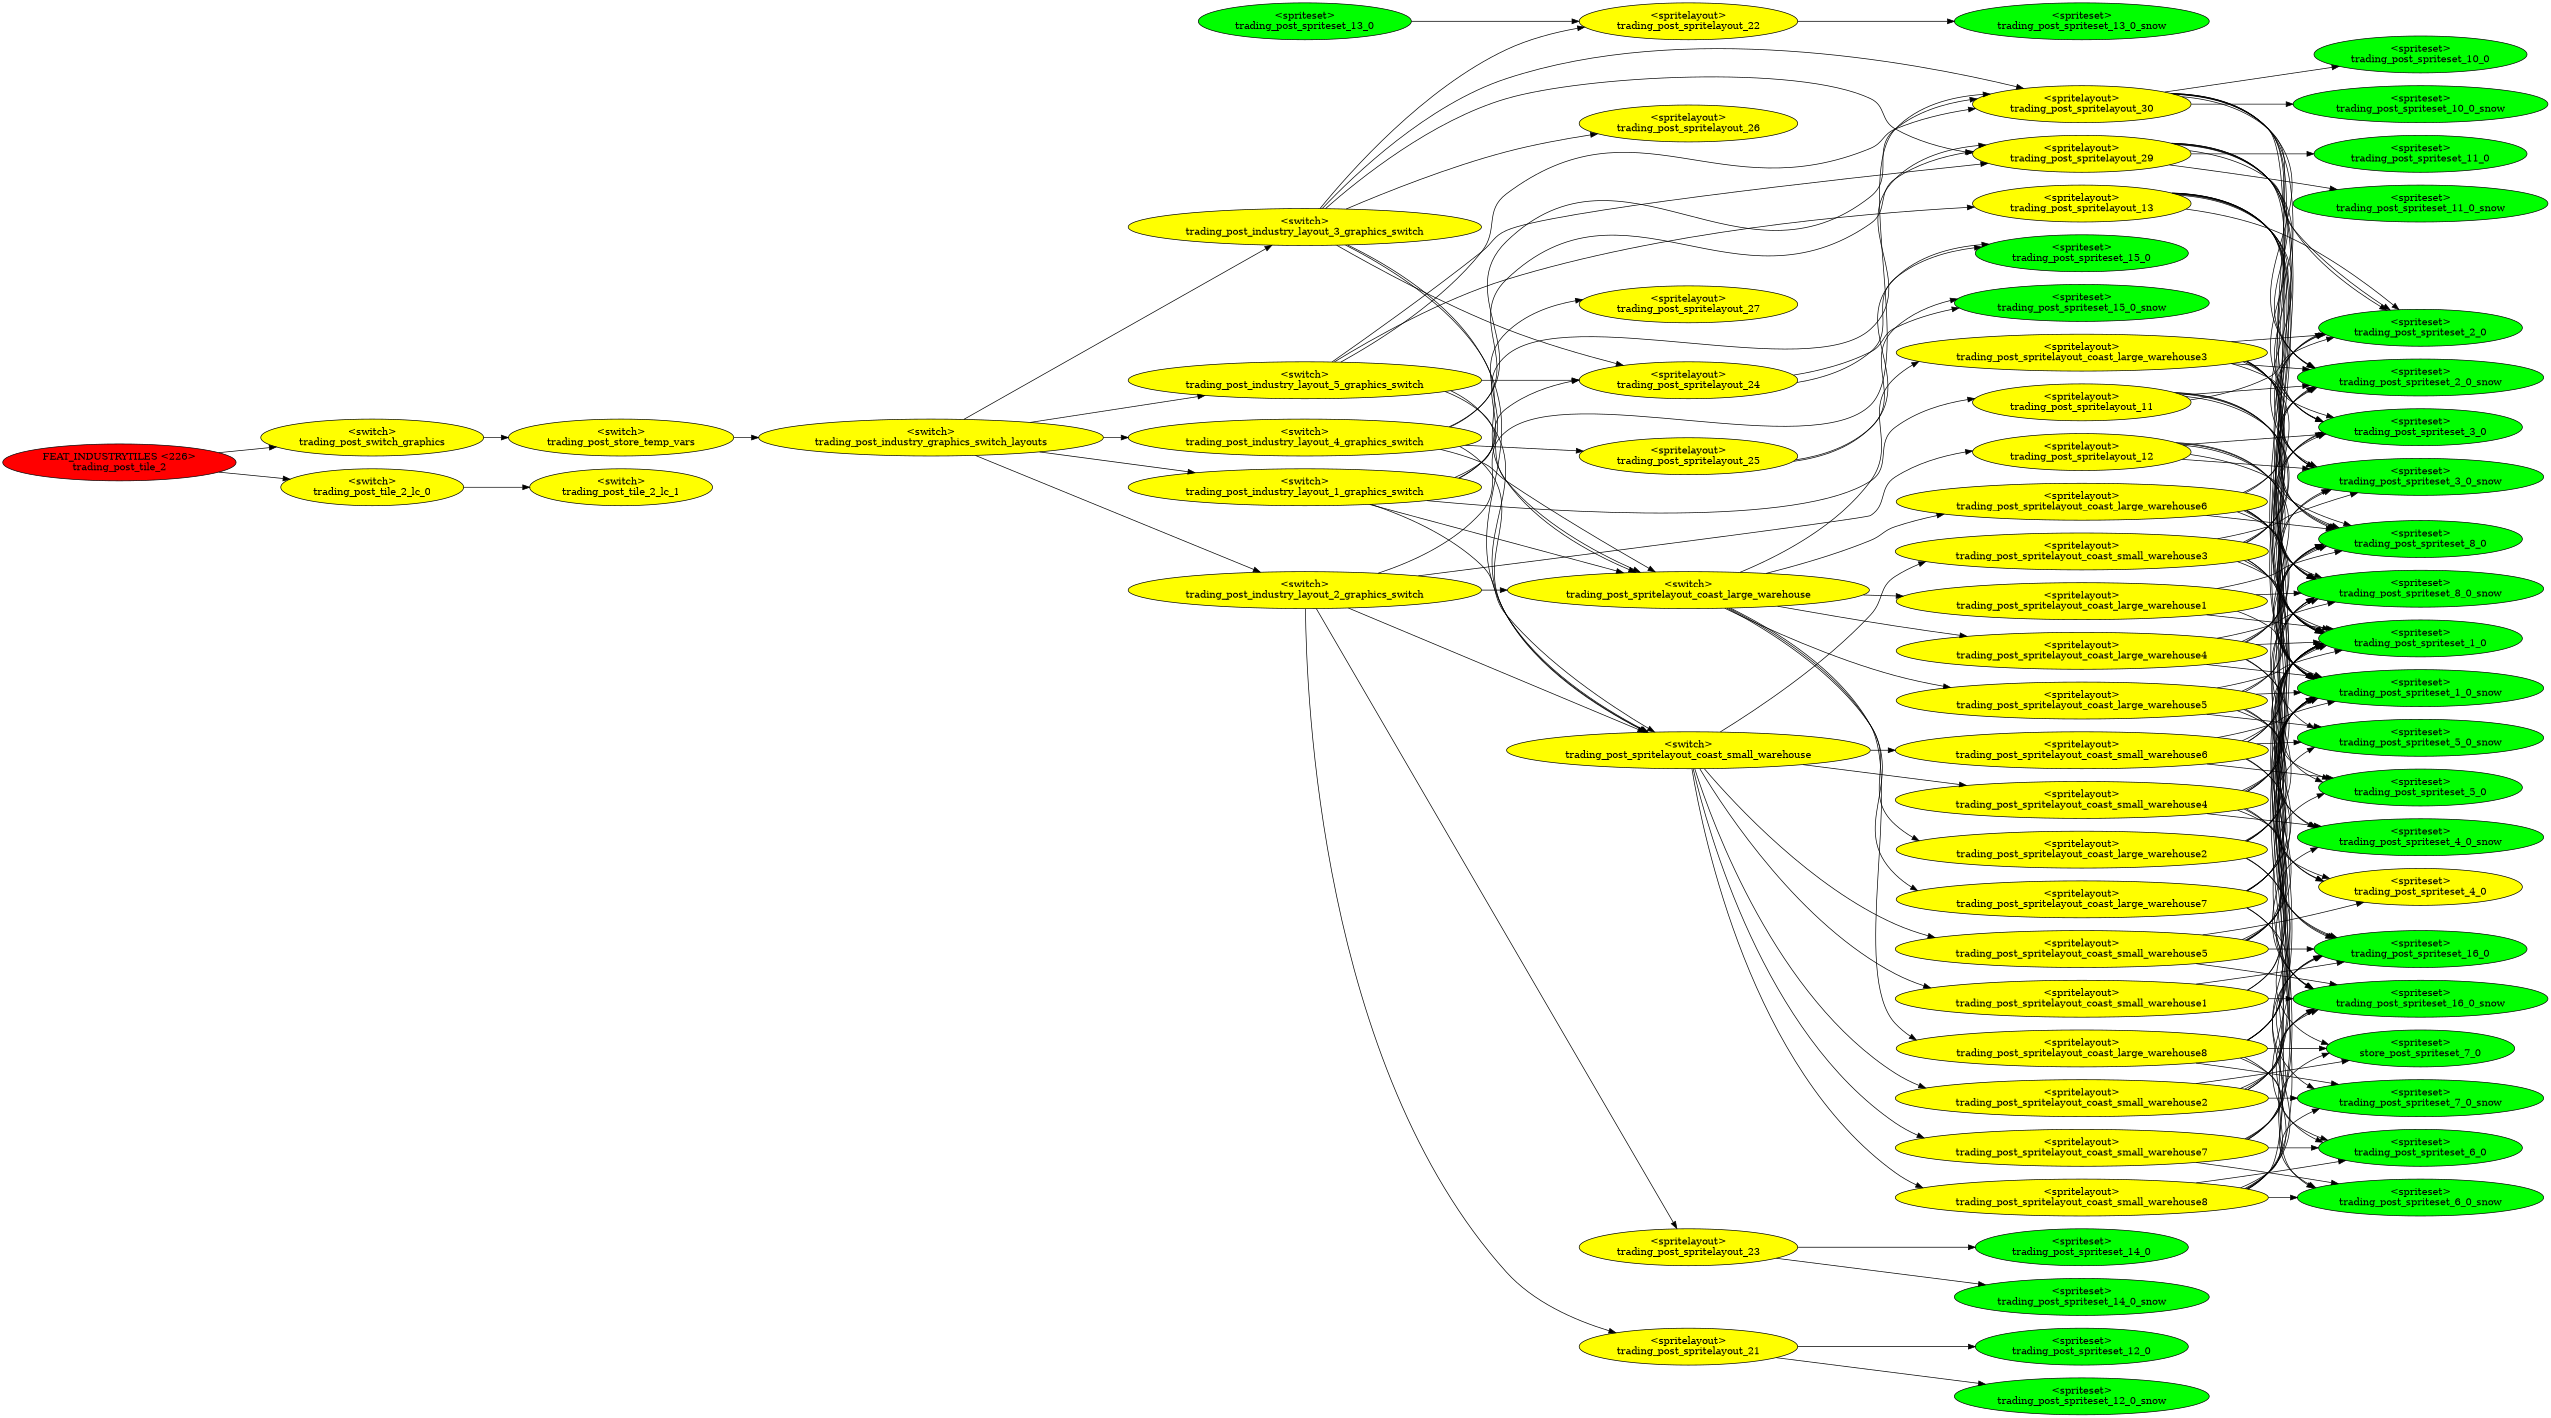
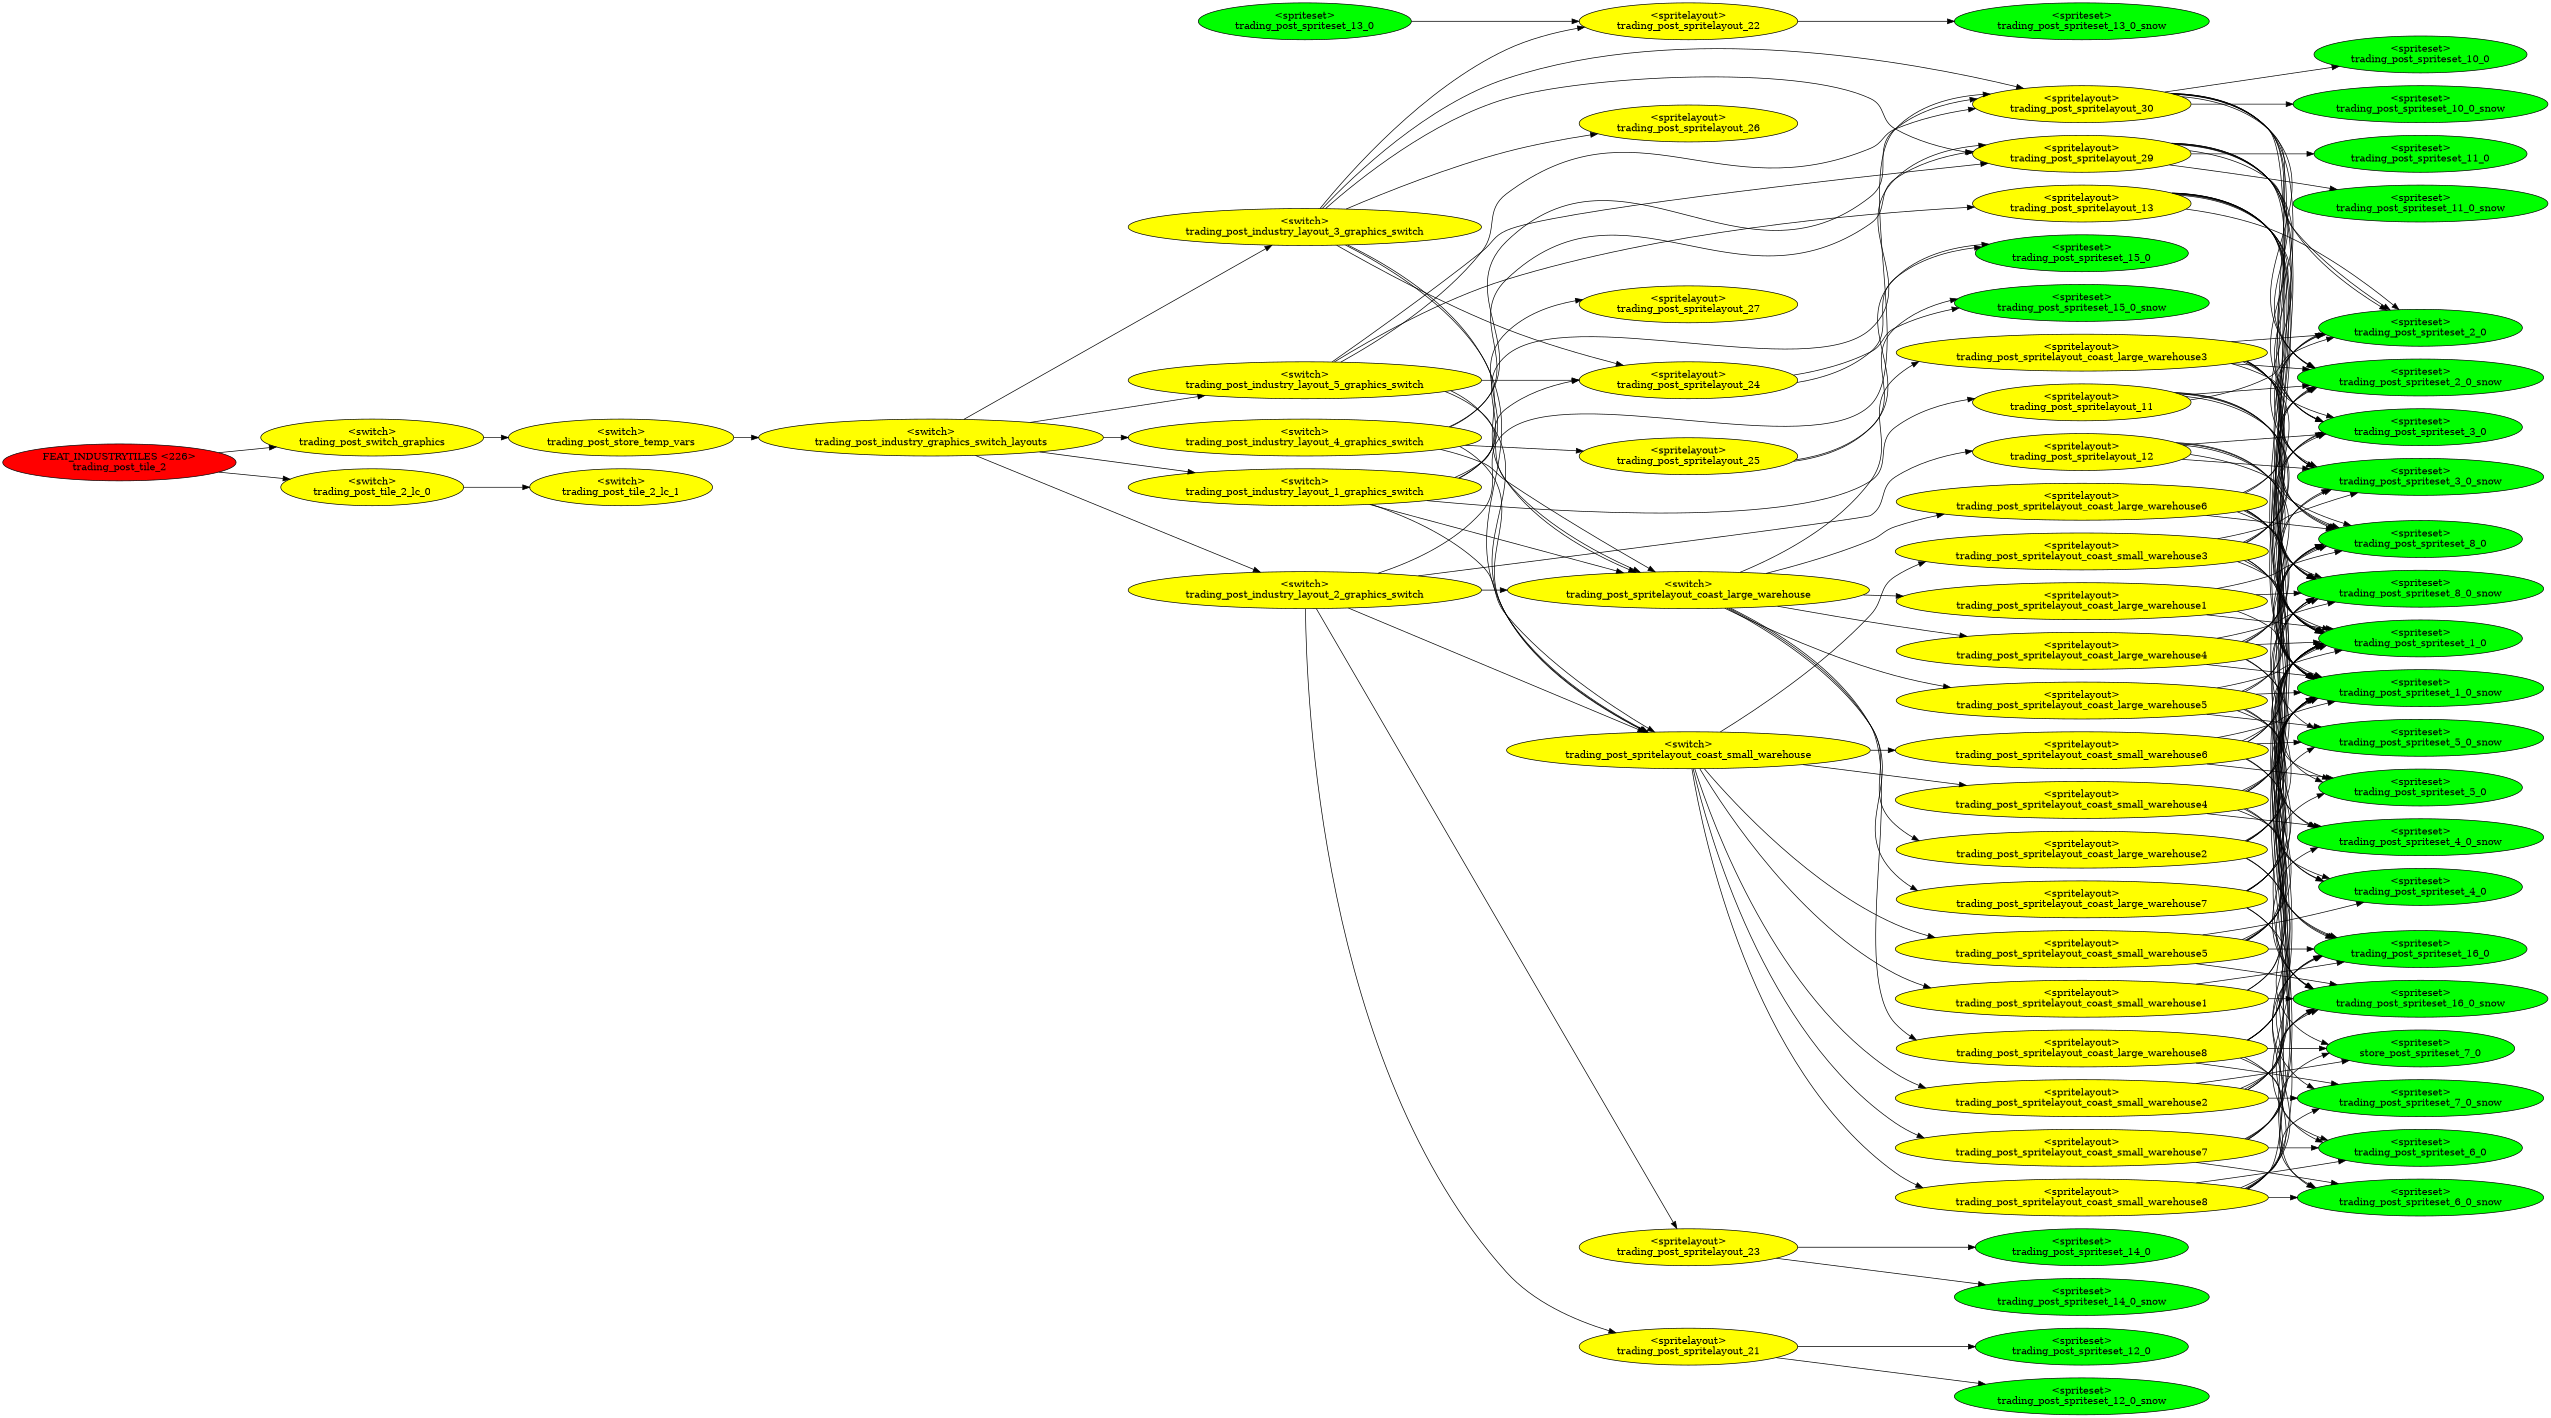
node "<spriteset> trading_post_spriteset_4_0": fillcolor yellow -> green
